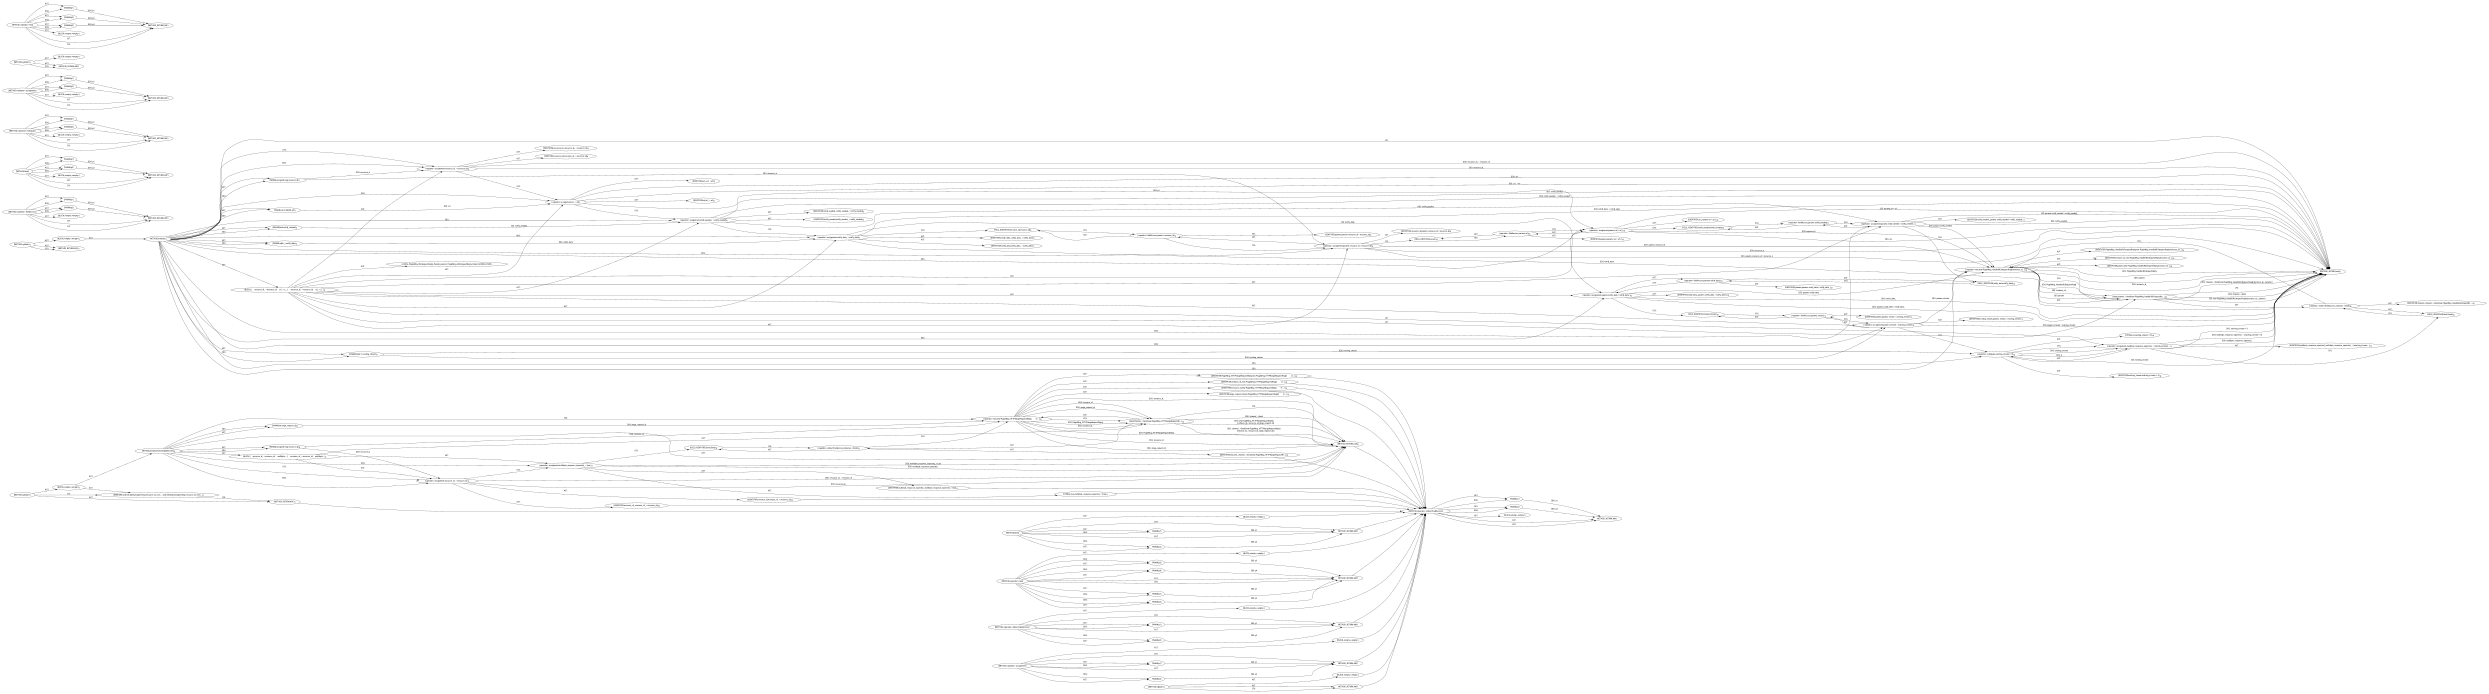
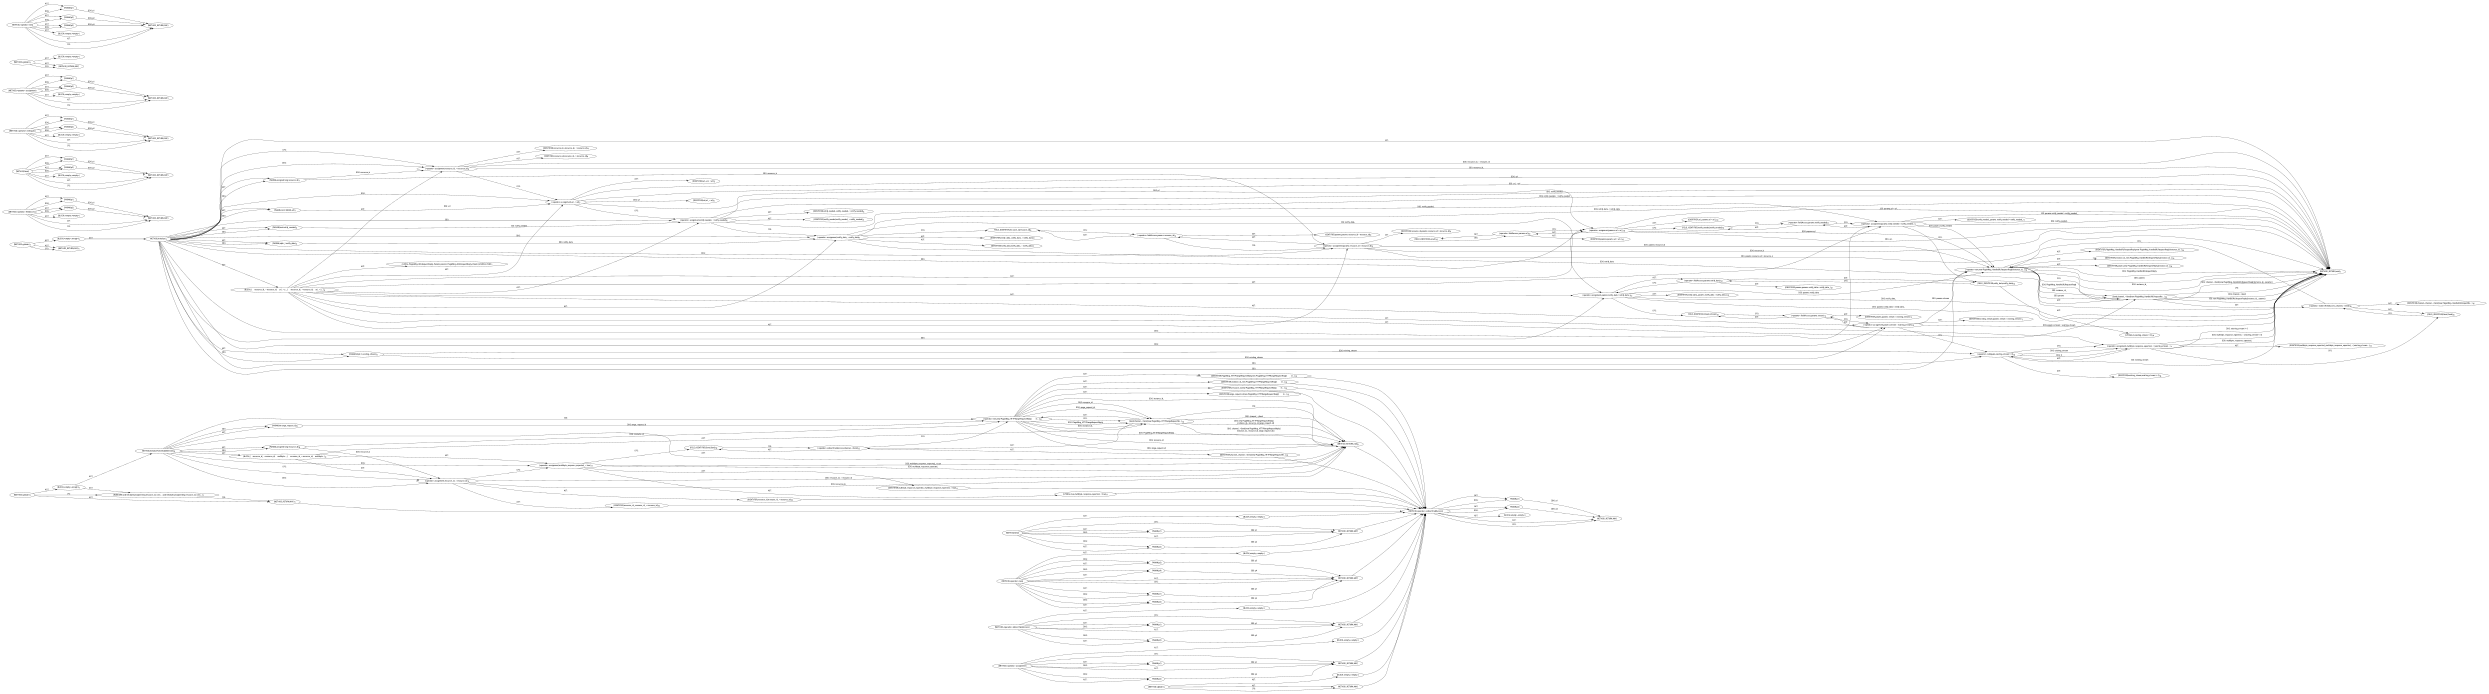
edge "(<operator>.assignment,url_ = url)" -> "(IDENTIFIER,url,url_ = url)": label "AST: " -> "DDG: url"
edge "(<operator>.assignment,params.resource_id = resource_id)" -> "(FIELD_IDENTIFIER,url,url)": removed, label "CFG:"
edge "(<operator>.notEquals,existing_stream != 0)" -> "(LITERAL,0,existing_stream != 0)": now "(FIELD_IDENTIFIER,notify_data,notify_data)" -> "(LITERAL,0,existing_stream != 0)"
